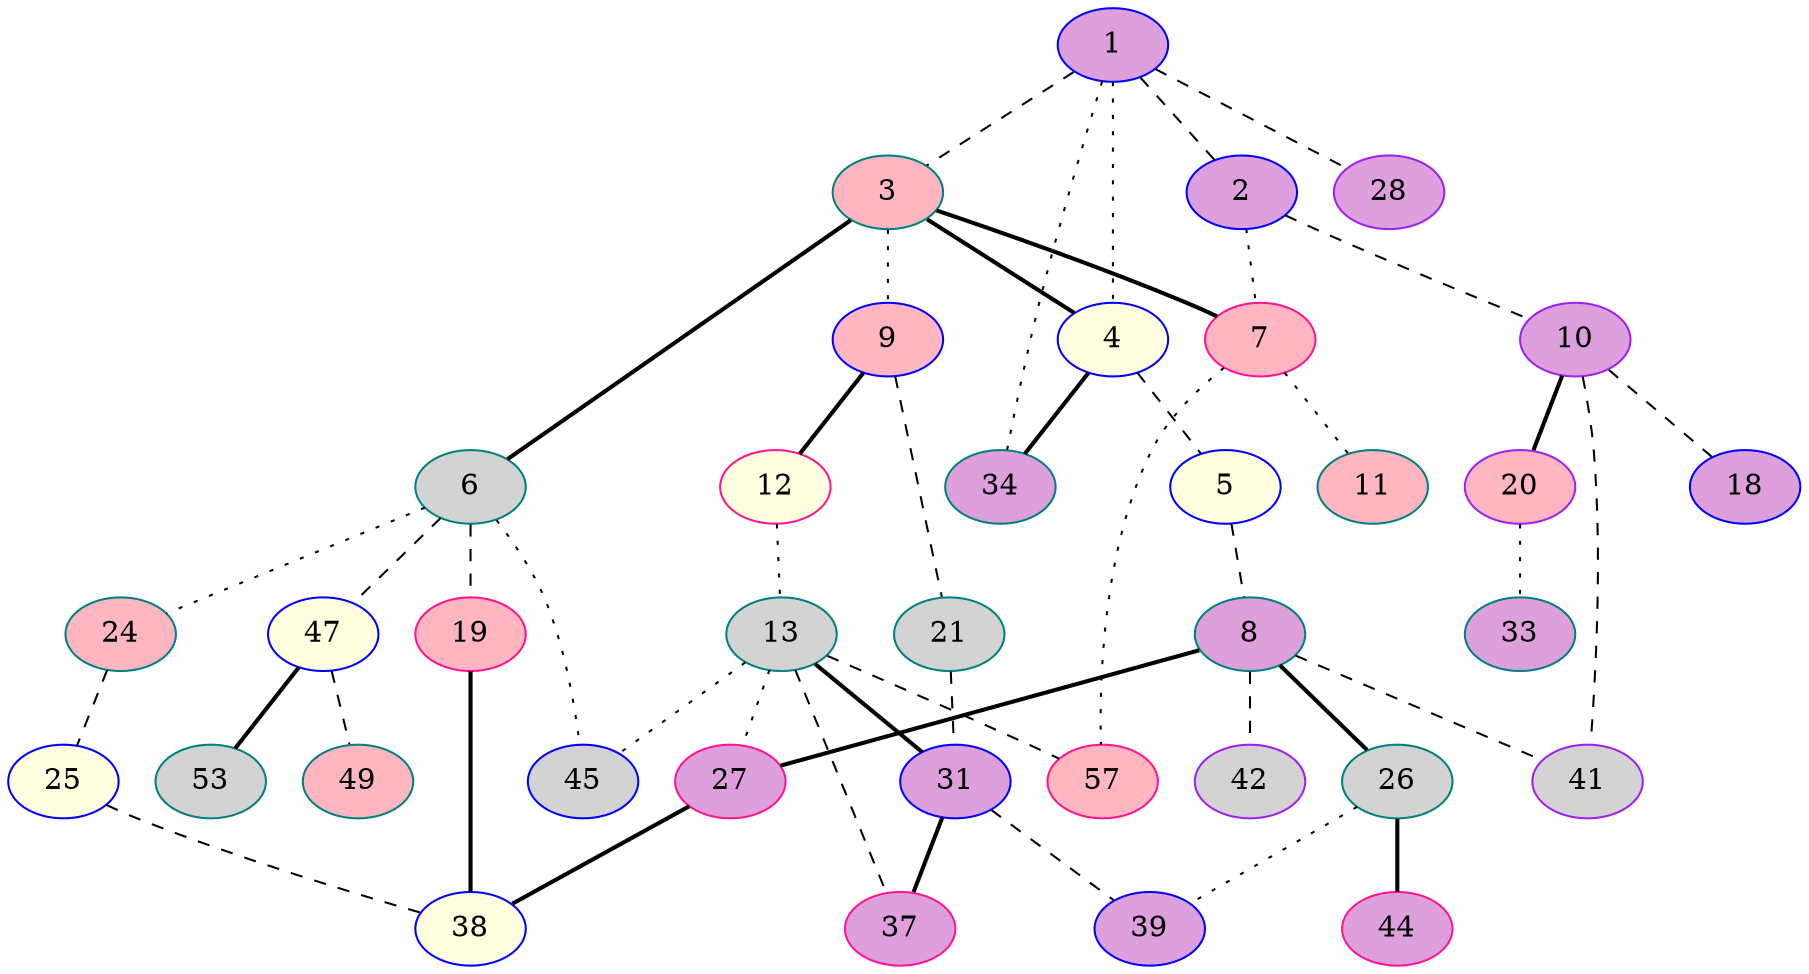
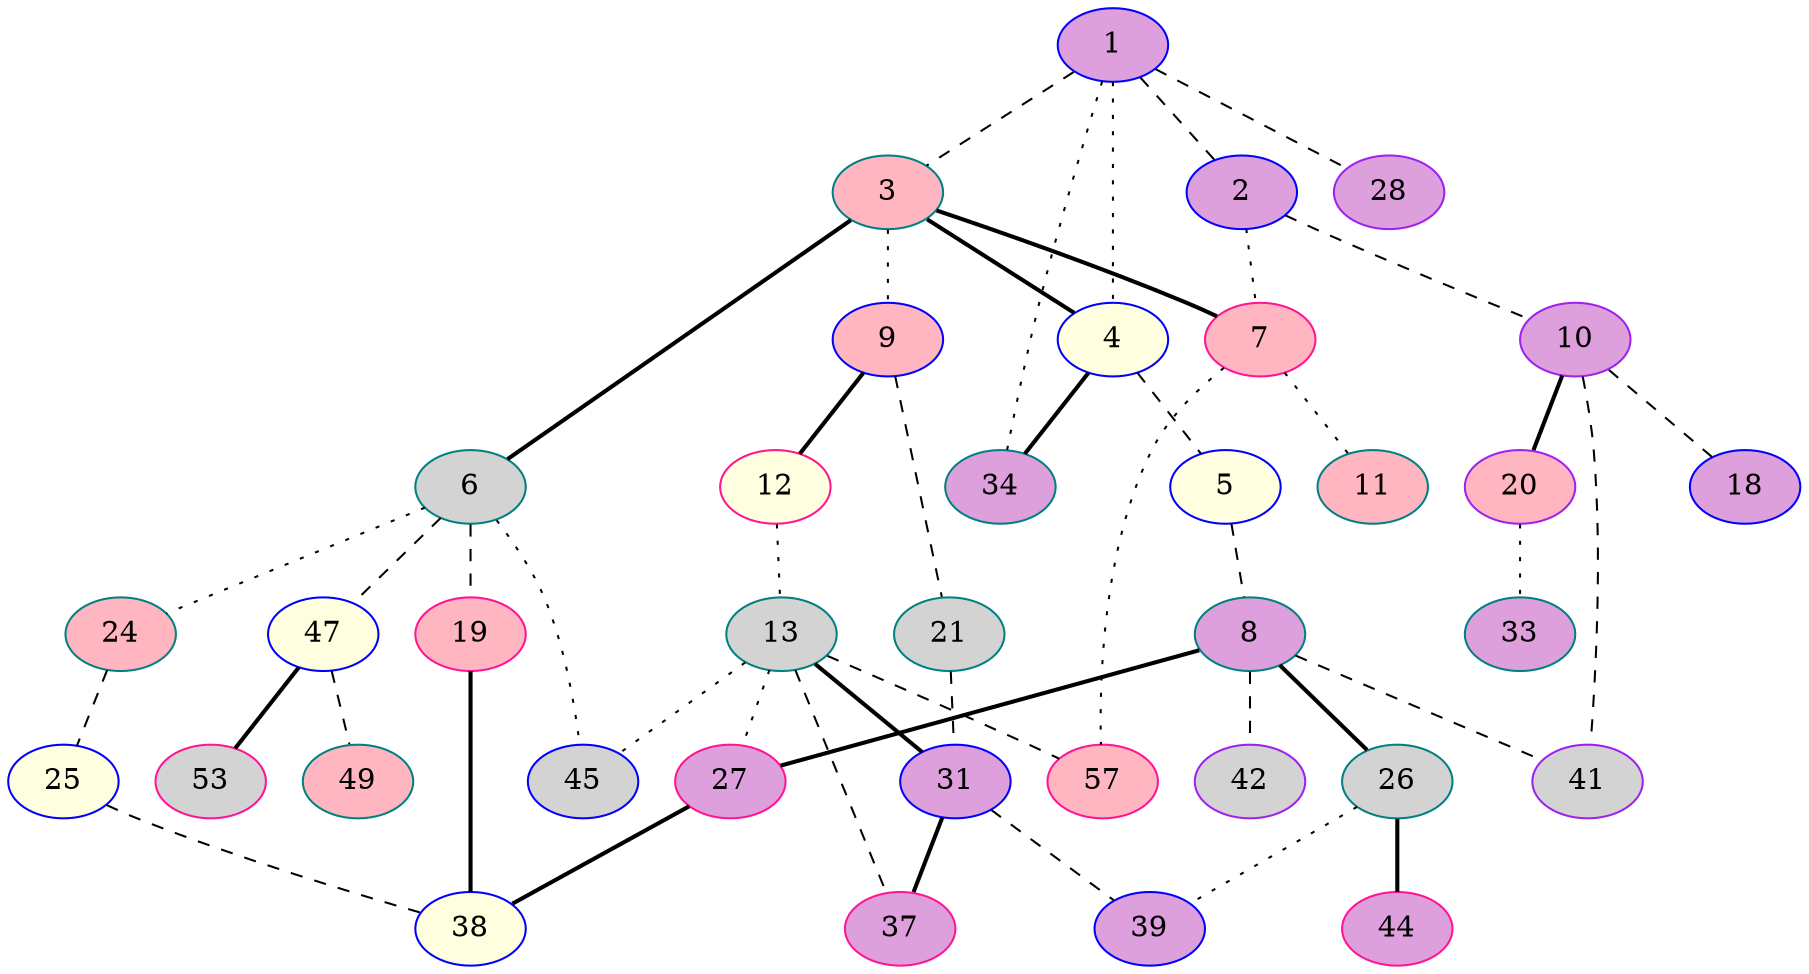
node "53": color teal -> deeppink
